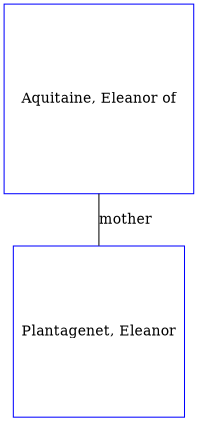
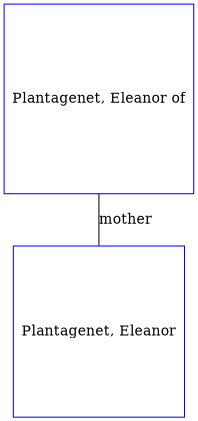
node "Aquitaine, Eleanor of": label "Aquitaine, Eleanor of" -> "Plantagenet, Eleanor of"
